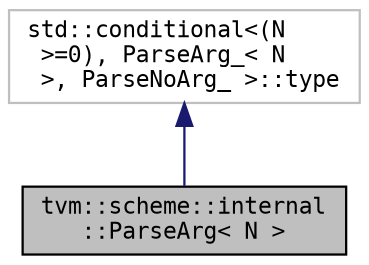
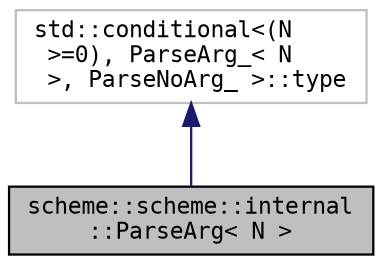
node "tvm::scheme::internal ::ParseArg< N >": label "tvm::scheme::internal ::ParseArg< N >" -> "scheme::scheme::internal ::ParseArg< N >"
